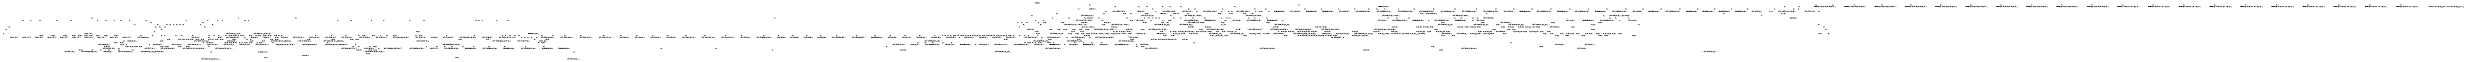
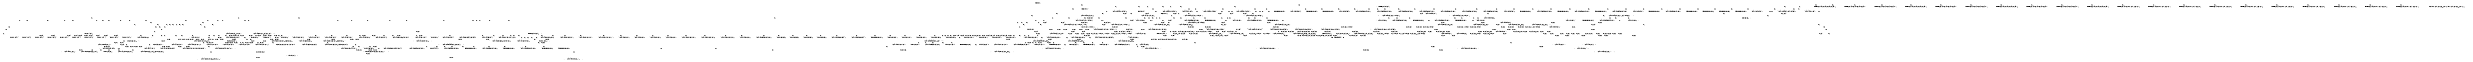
edge "(PARAM,VAR1 *VAR2)" -> "(<operator>.cast,(VAR7 *)VAR2)": label "DDG: 2 + VAR34" -> "DDG: VAR2"
